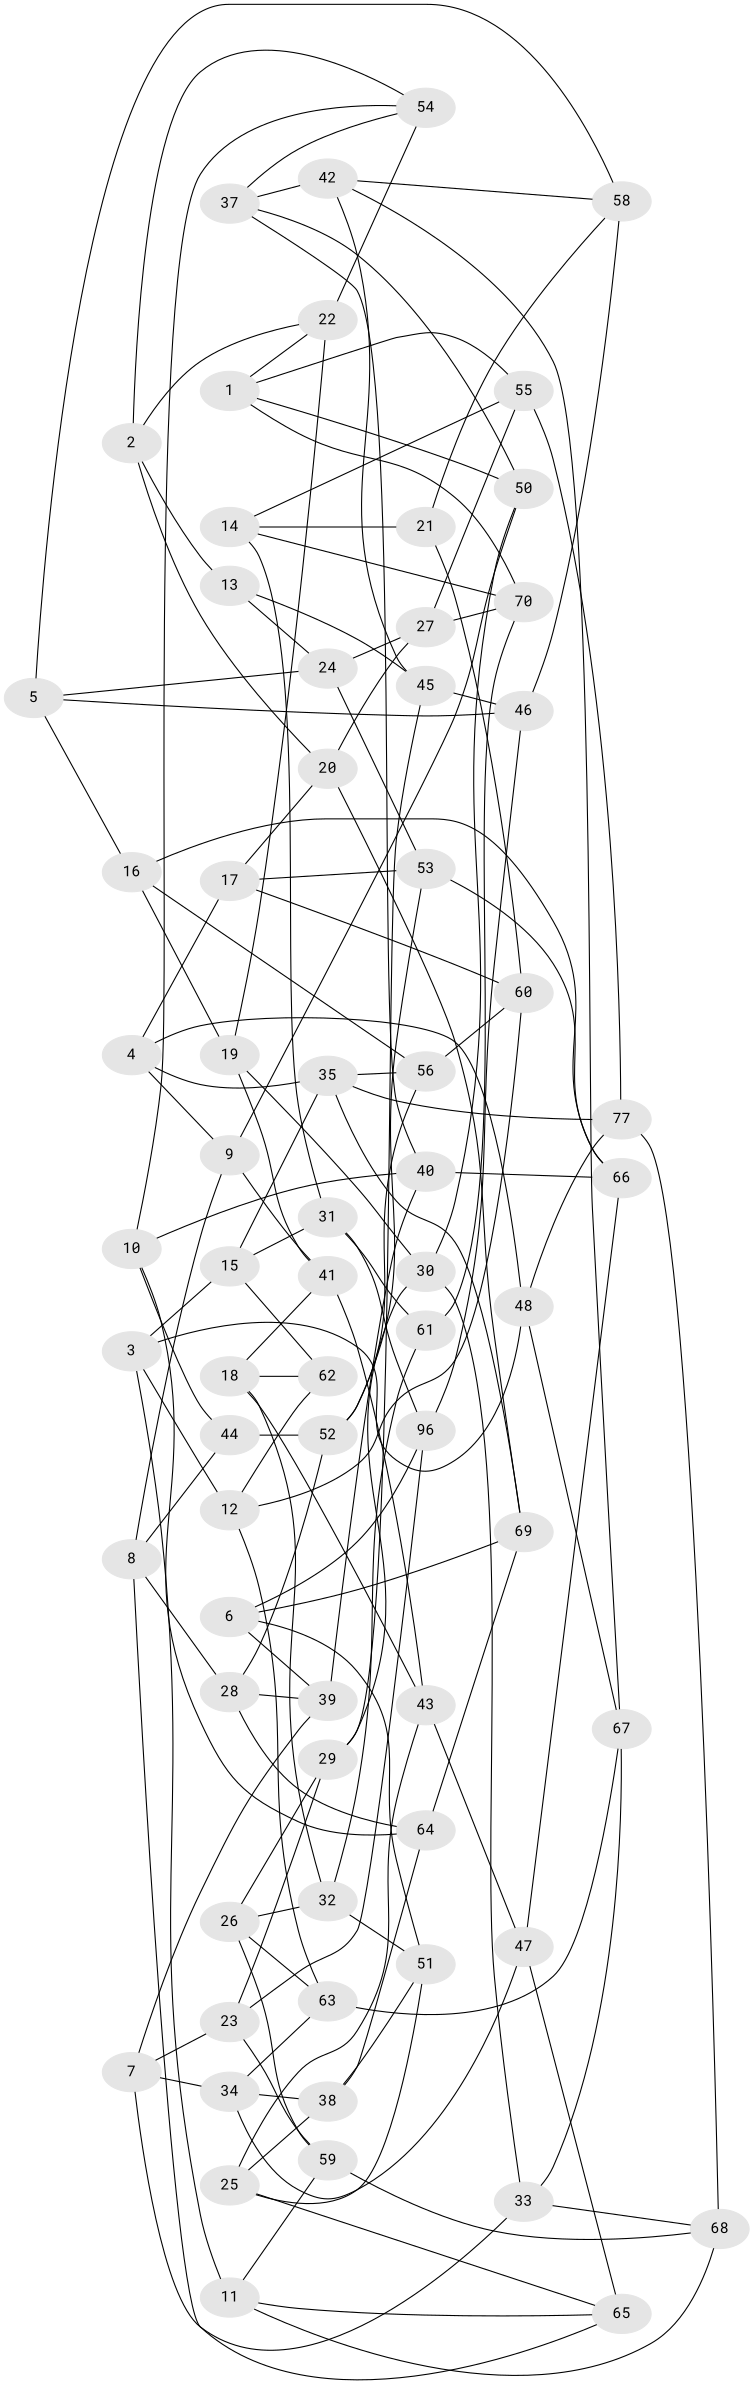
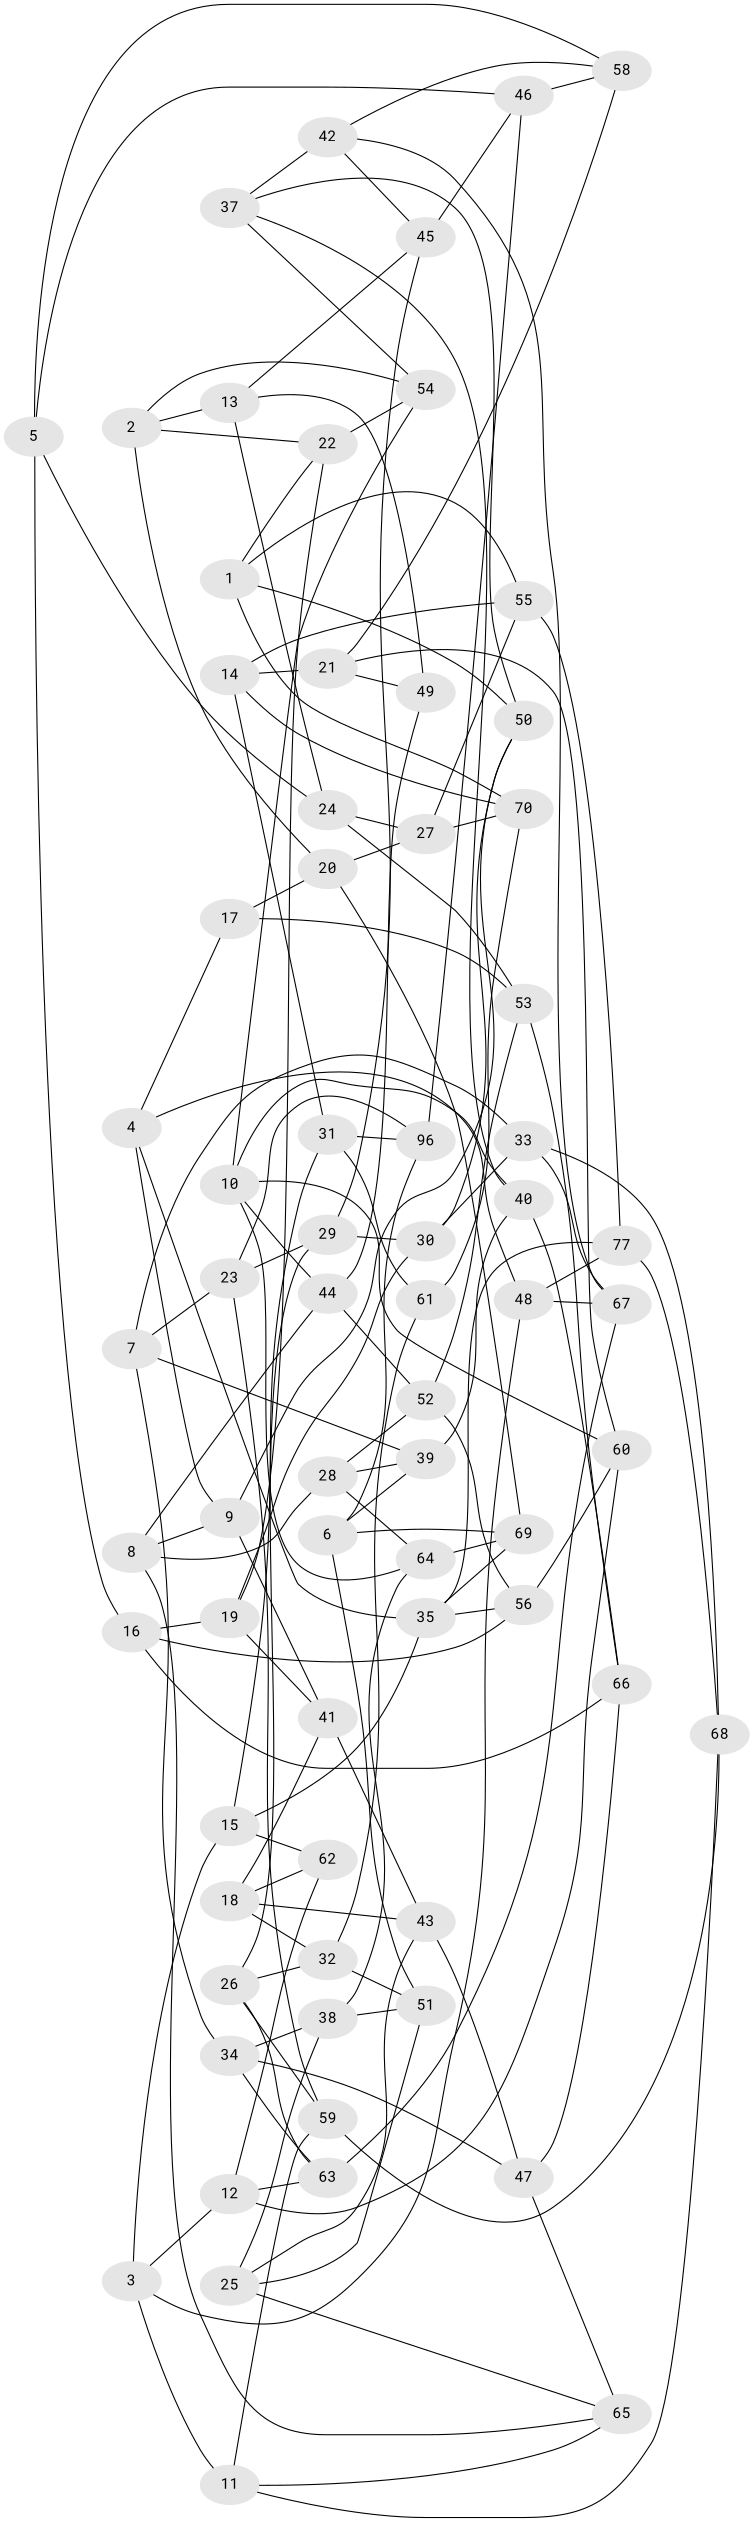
node "49": added
edge "17" -- "60": now "10" -- "60"
